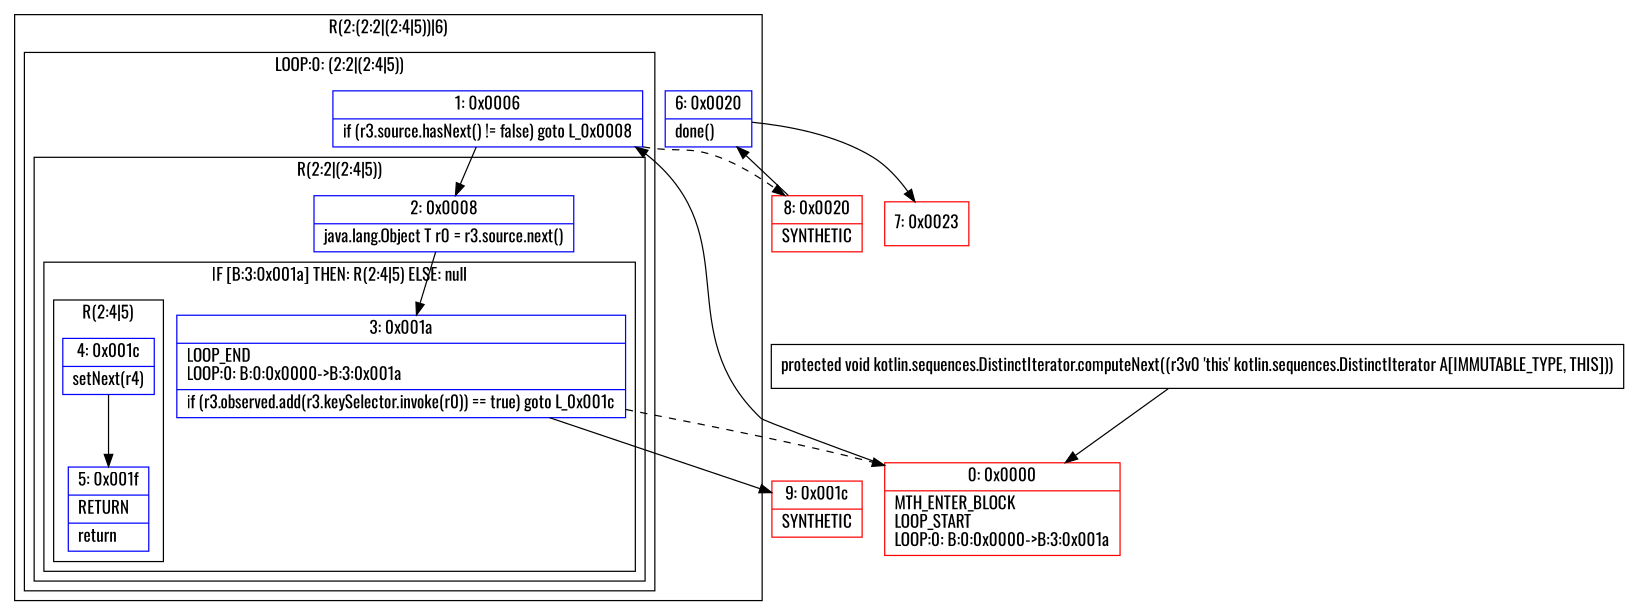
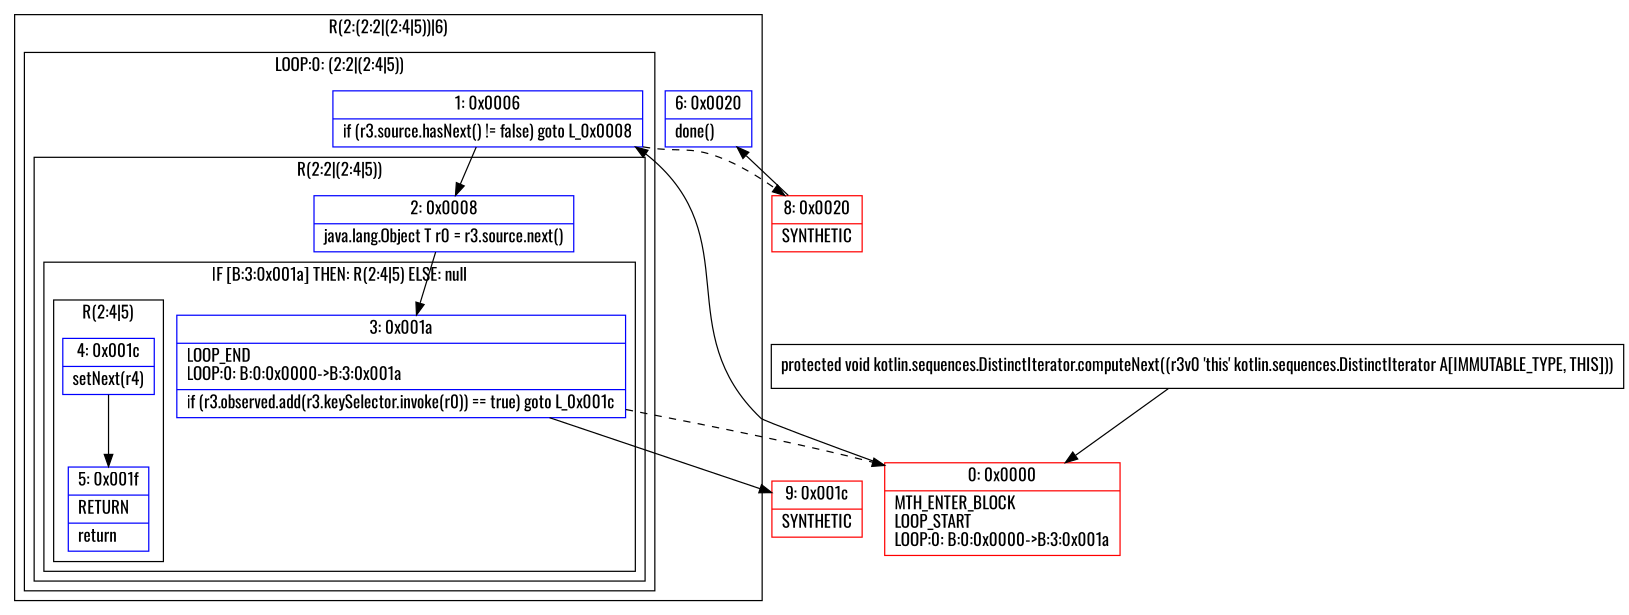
node "7: 0x0023": removed
